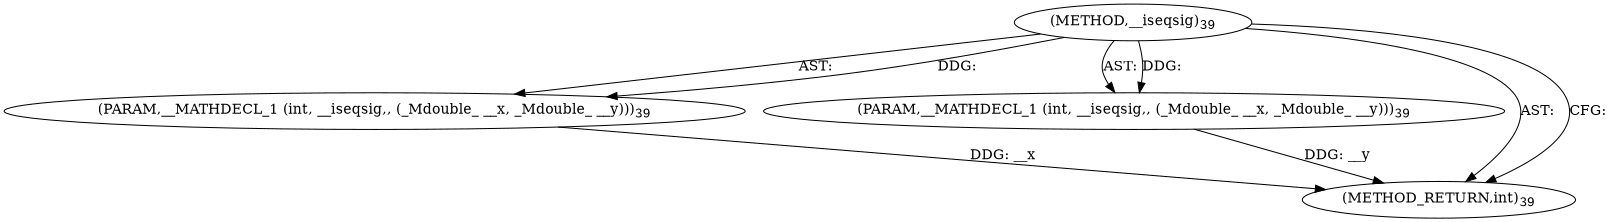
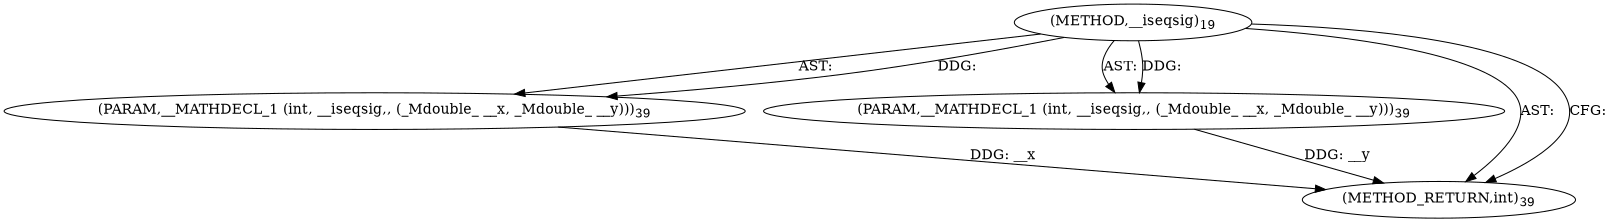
node "(METHOD,__iseqsig)": text "39" -> "19"
